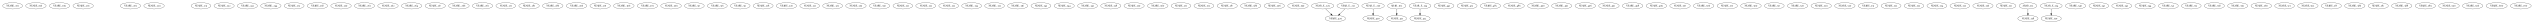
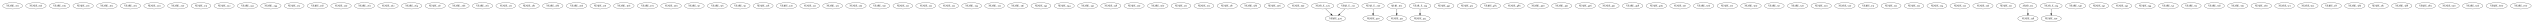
node "NEARE_202": added
node "NEARE_230": added
